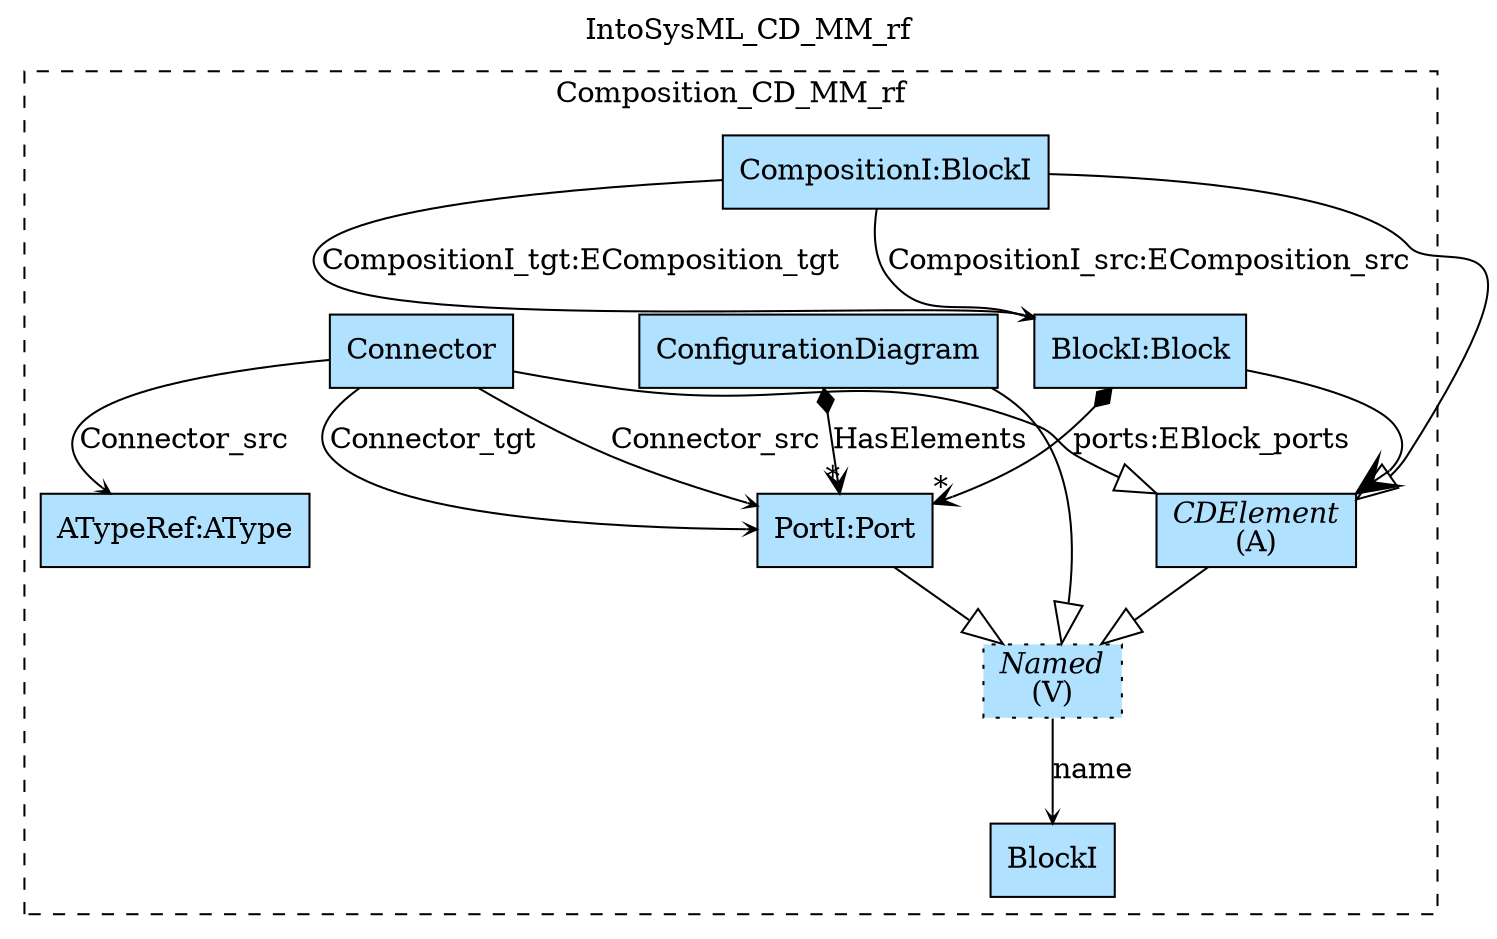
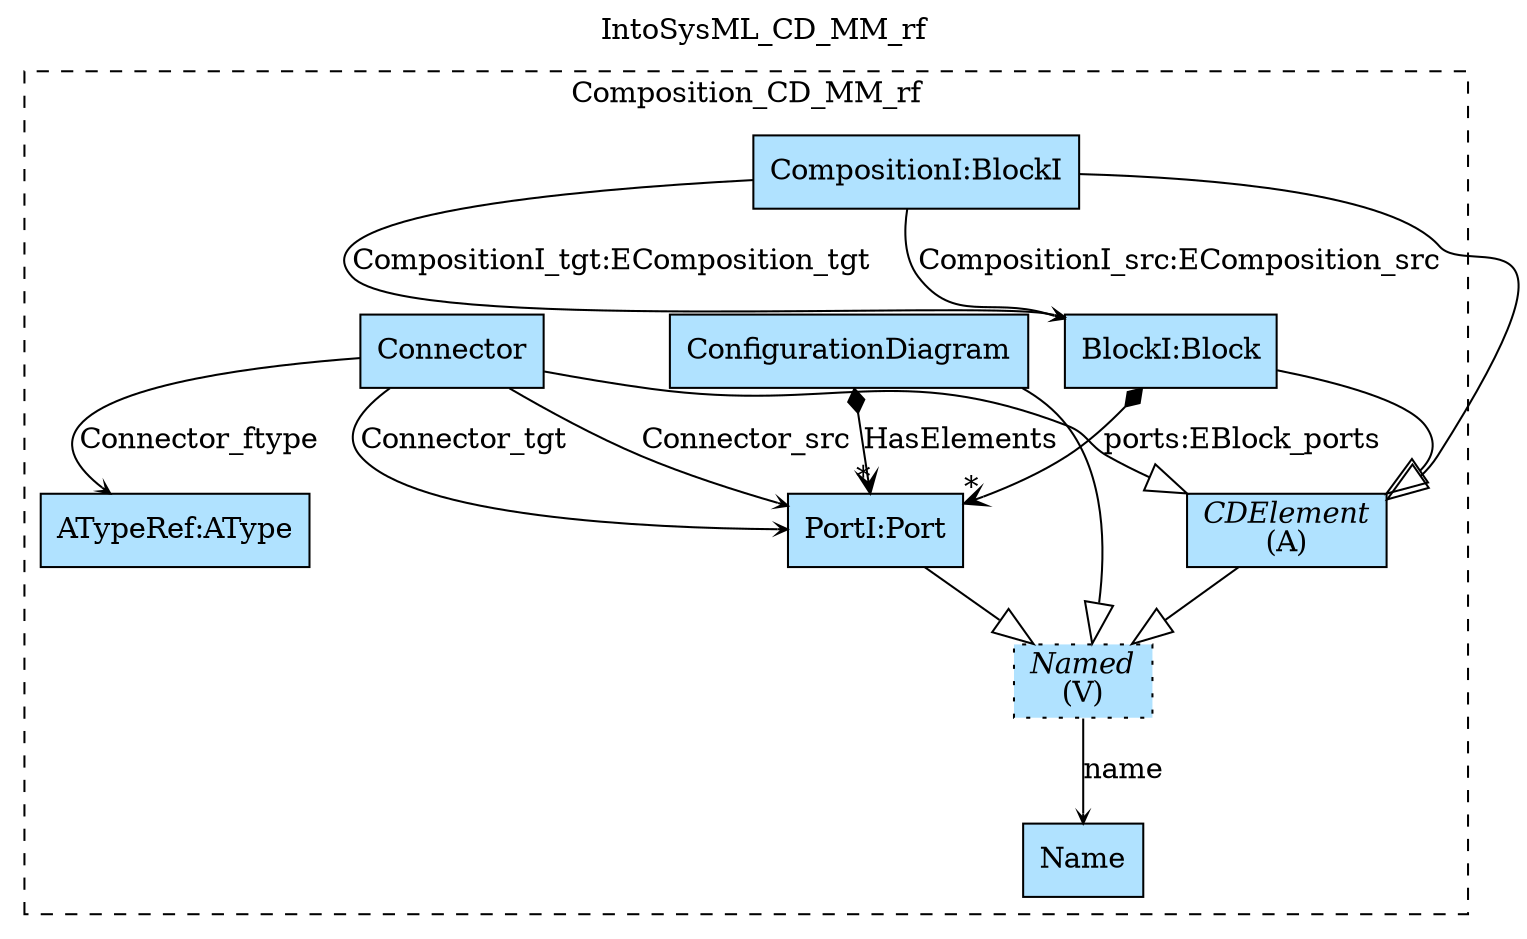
edge "BlockI:Block" -> "CDElement": arrowhead vee -> onormal
edge "Connector" -> "ATypeRef:AType": label "Connector_src" -> "Connector_ftype"
node "BlockI": label "BlockI" -> "Name"
